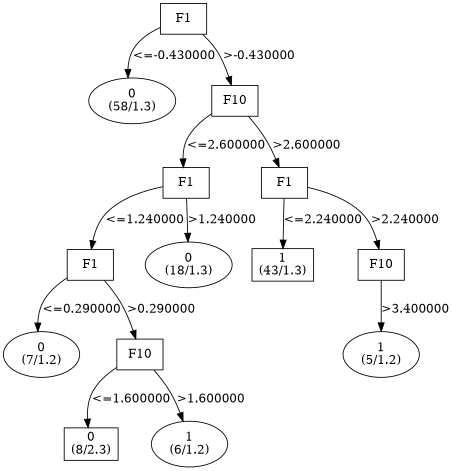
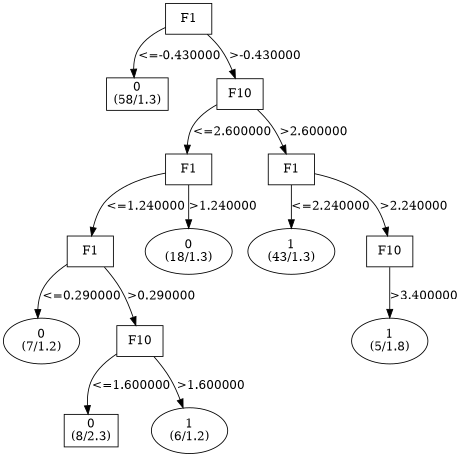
node "0 (58/1.3)": shape ellipse -> box
node "1 (43/1.3)": shape box -> ellipse
node "1 (5/1.2)": label "1 (5/1.2)" -> "1 (5/1.8)"
